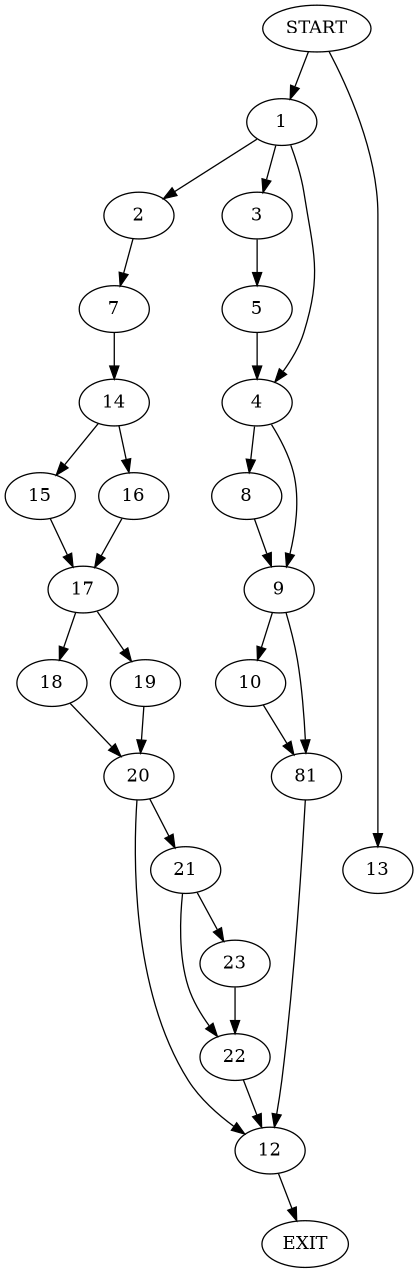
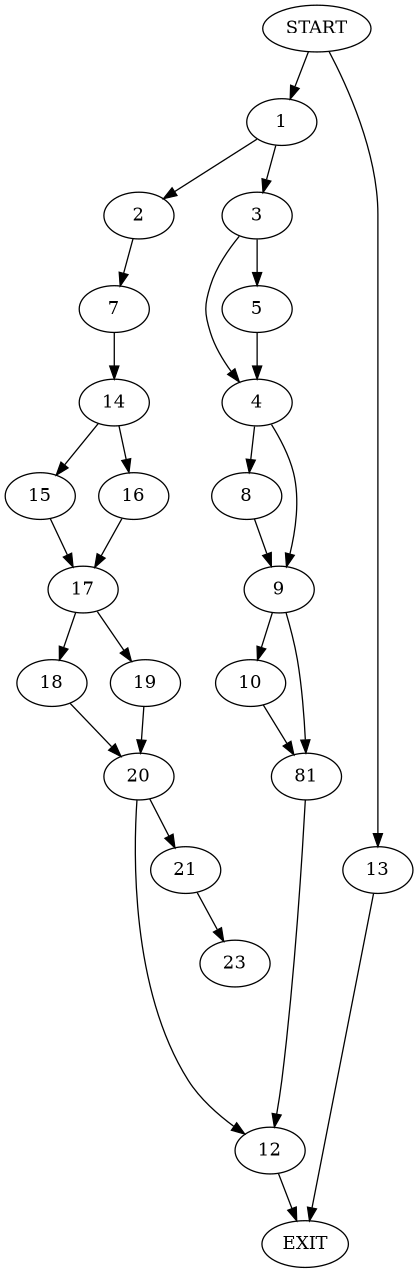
edge "1" -> "4": now "3" -> "4"
edge "13" -> "EXIT": added
node "22": removed
